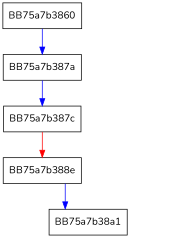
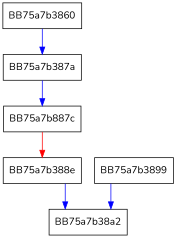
node "BB75a7b387c": label "BB75a7b387c" -> "BB75a7b887c"
node "BB75a7b3899": added
node "BB75a7b38a1": label "BB75a7b38a1" -> "BB75a7b38a2"
